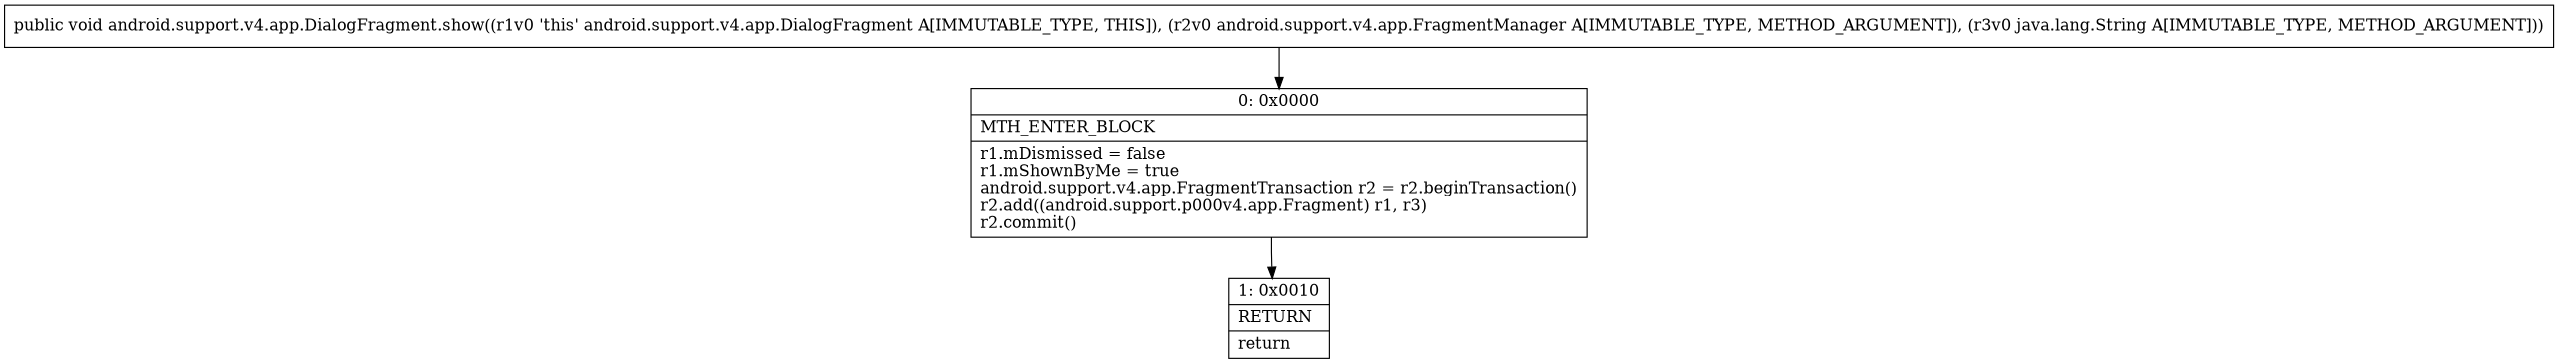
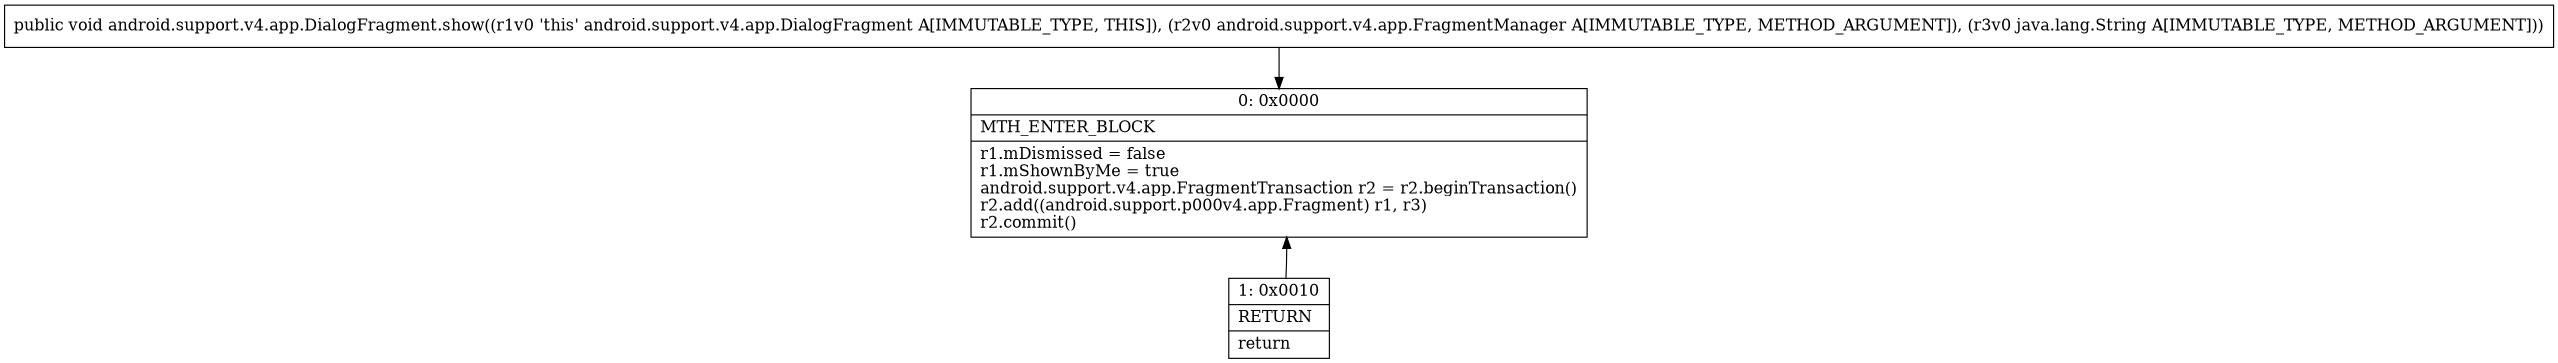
edge "0: 0x0000" -> "1: 0x0010": reversed
